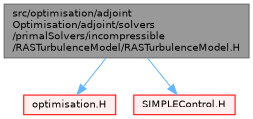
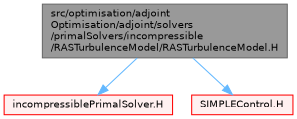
node "optimisation.H": label "optimisation.H" -> "incompressiblePrimalSolver.H"
